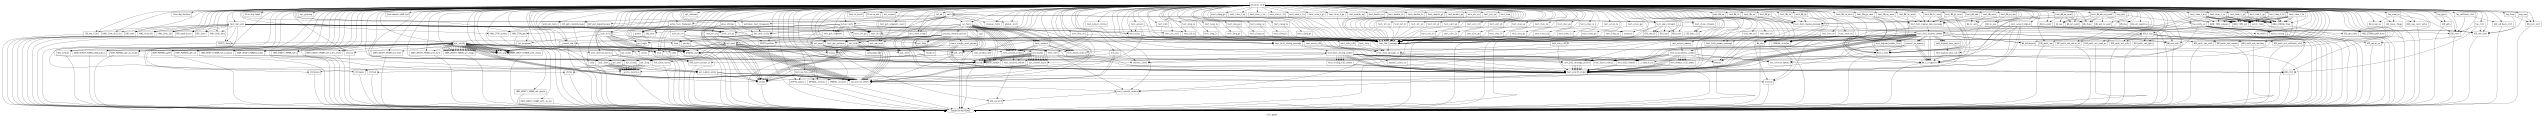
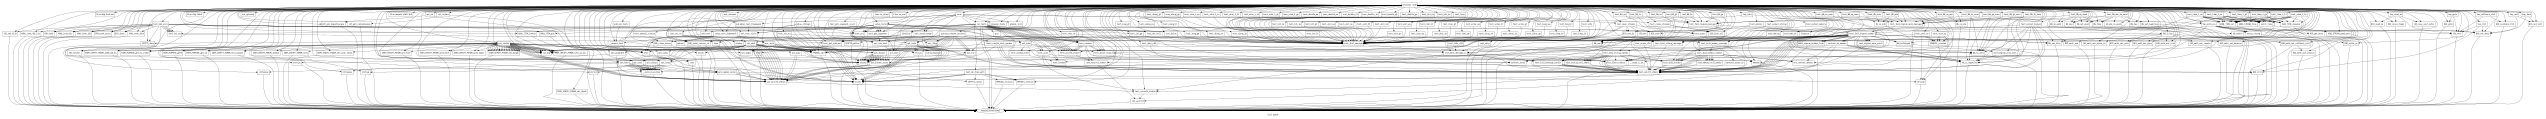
edge "external node" -> "test_int_lt": now "external node" -> "test_diff_header"
edge "BIO_f_tap" -> "BIO_meth_set_read_ex": now "BIO_meth_set_callback_ctrl" -> "BIO_meth_set_read_ex"
edge "opt_init" -> "set_seed": now "setup_test_framework" -> "set_seed"
edge "opt_verify" -> "test_openssl_errors": now "opt_verify" -> "X509_VERIFY_PARAM_set1_ip_asc"
